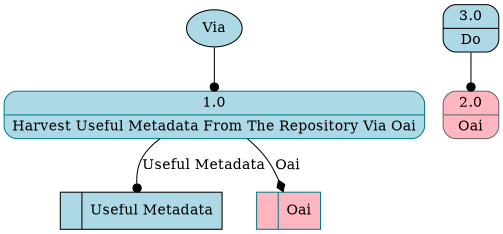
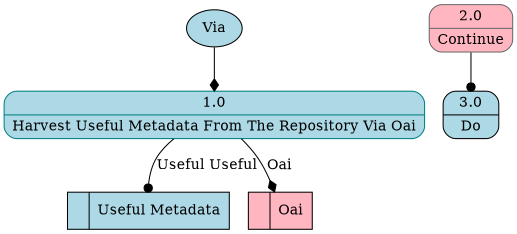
edge "Via" -> "1.0": arrowhead dot -> diamond
edge "3.0" -> "2.0": reversed
node "2.0": text "Oai" -> "Continue"
edge "1.0" -> "Useful Metadata": label "Useful Metadata" -> "Useful Useful"
node "Oai": color teal -> black
